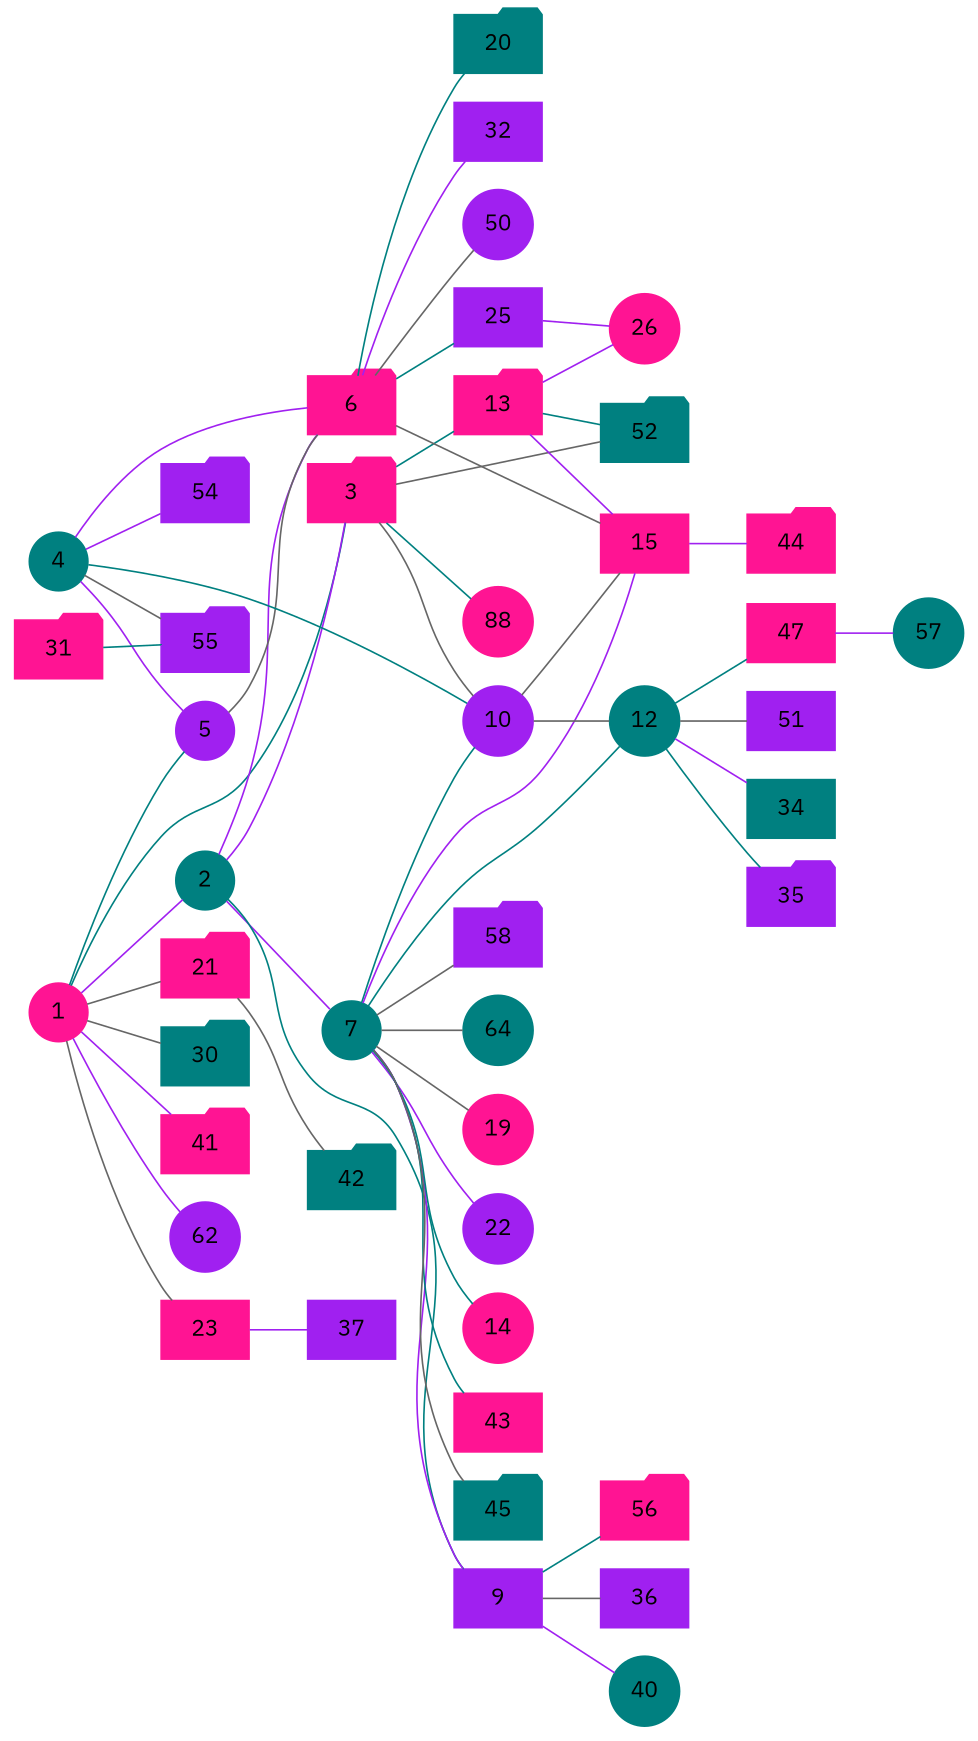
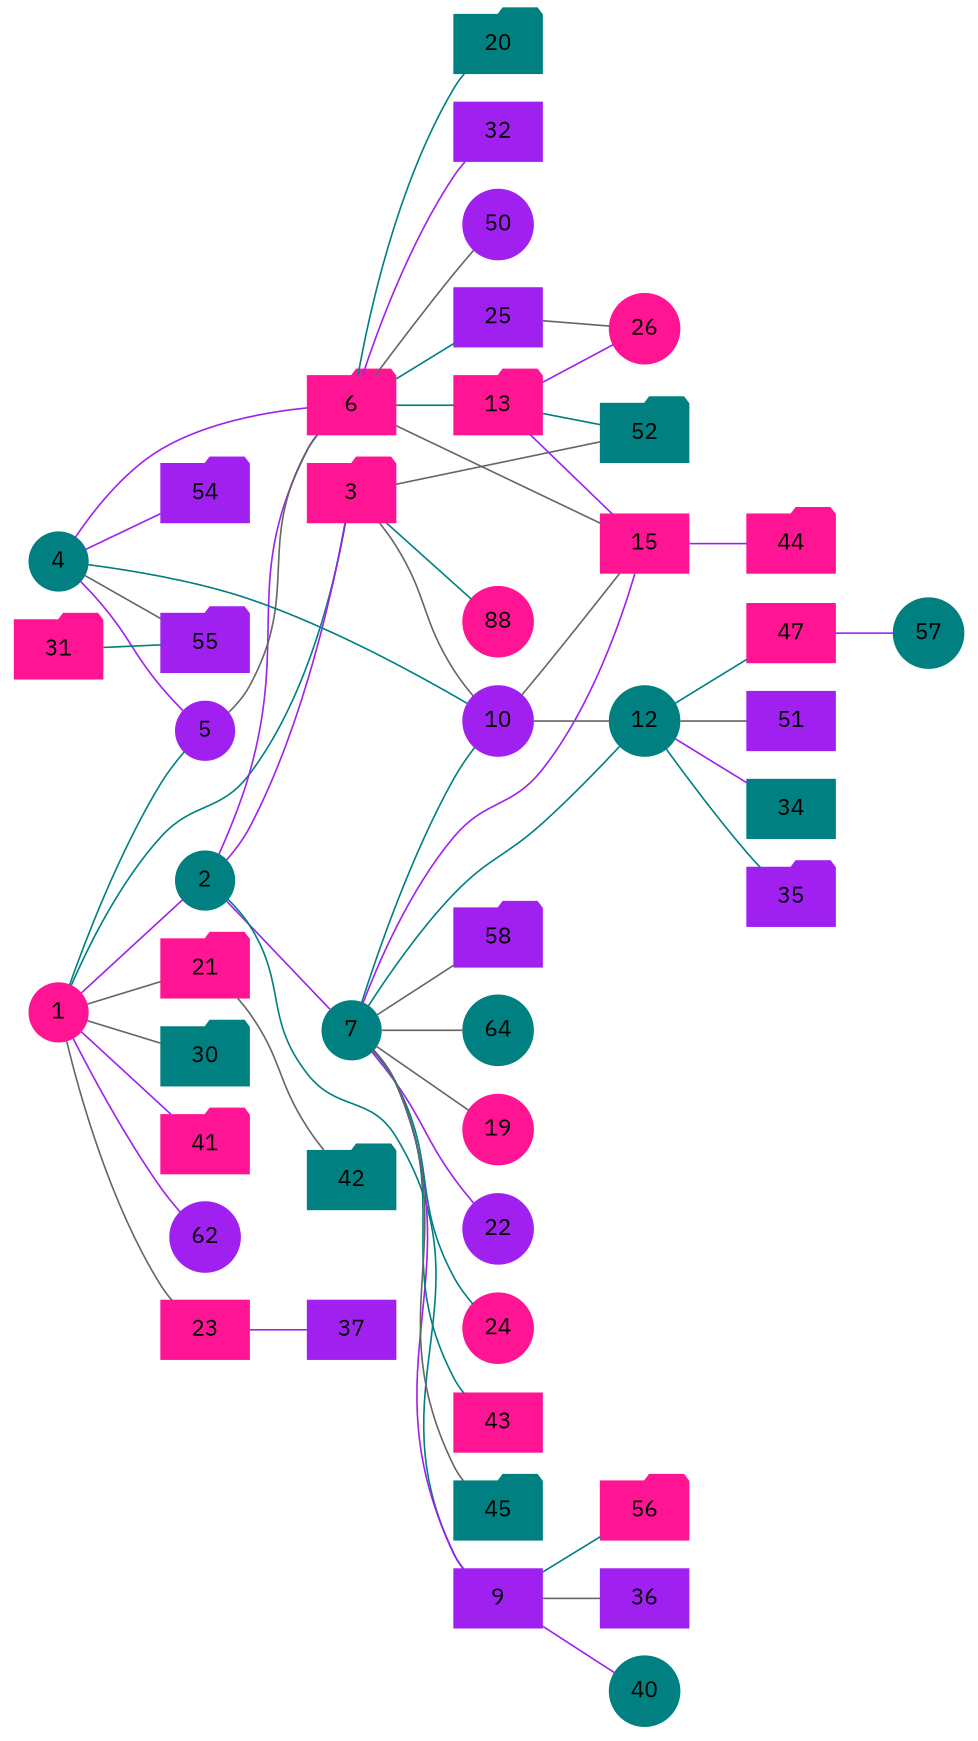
edge "25" -- "26": color purple -> gray40
edge "13" -- "3": now "13" -- "6"
node "14": label "14" -> "24"
